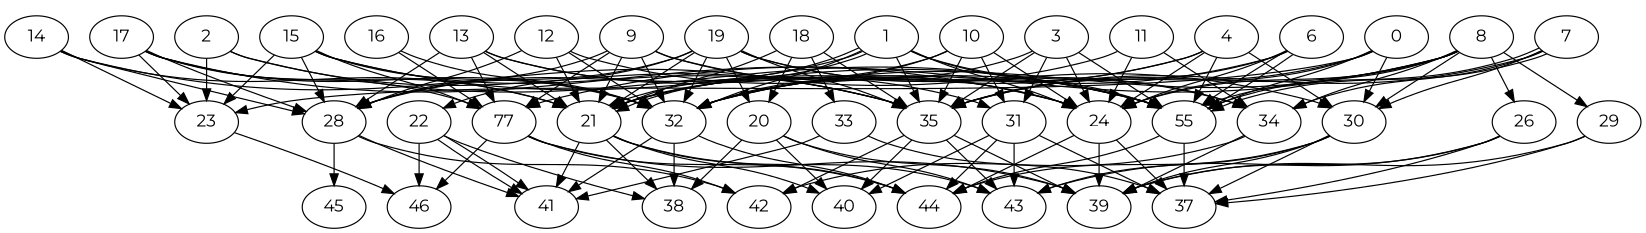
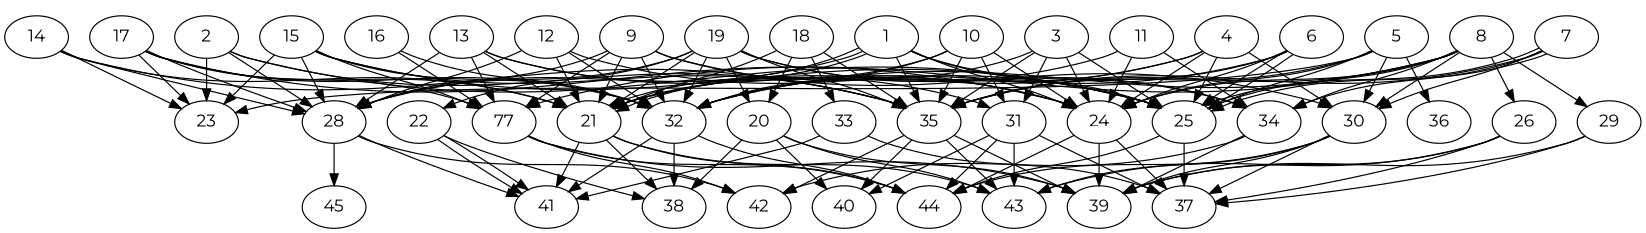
node "0": label "0" -> "5"
edge "2" -> "28": added
edge "1" -> "32": removed
node "55": label "55" -> "25"
node "36": added
edge "21" -> "40": removed
node "46": removed
